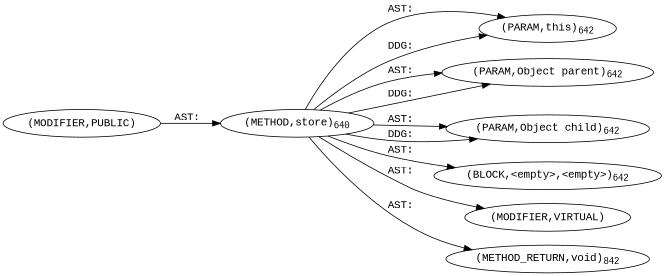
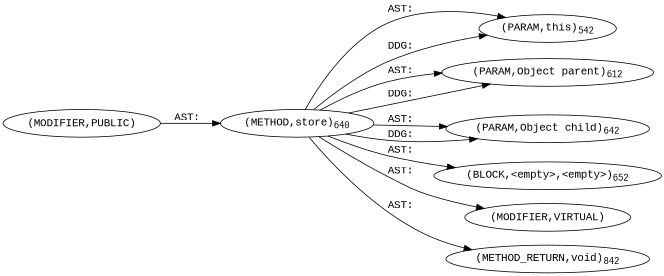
node "(PARAM,this)": text "642" -> "542"
node "(PARAM,Object parent)": text "642" -> "612"
node "(BLOCK,<empty>,<empty>)": text "642" -> "652"
